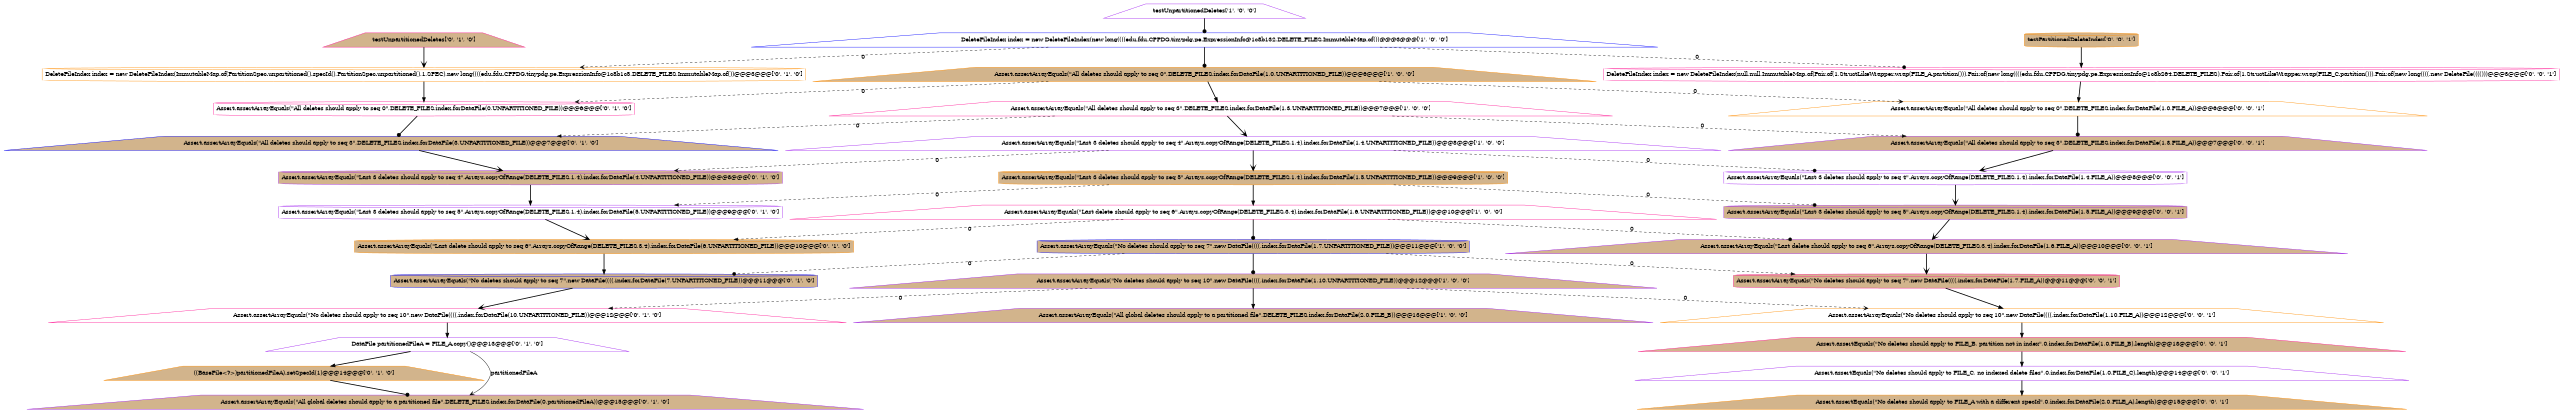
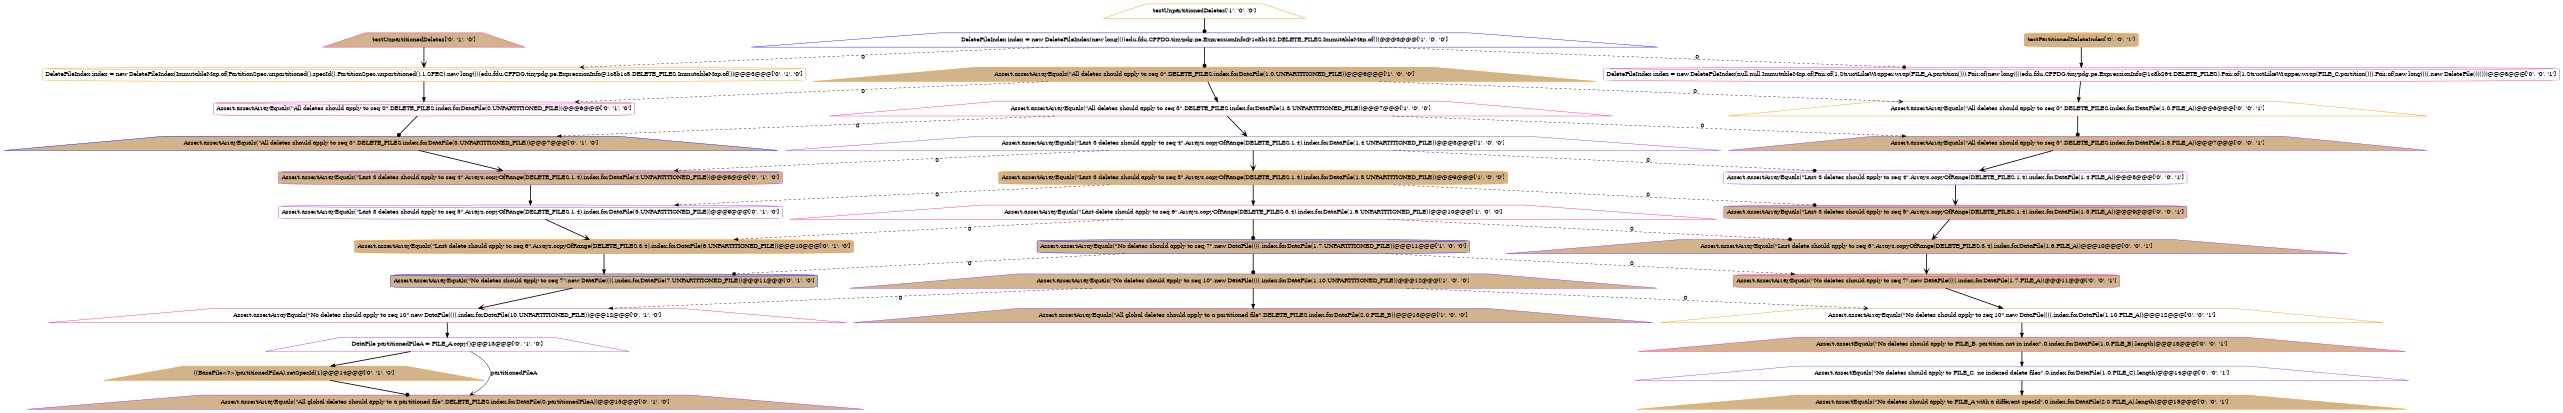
node "testUnpartitionedDeletes['1', '0', '0']": color purple -> darkorange
